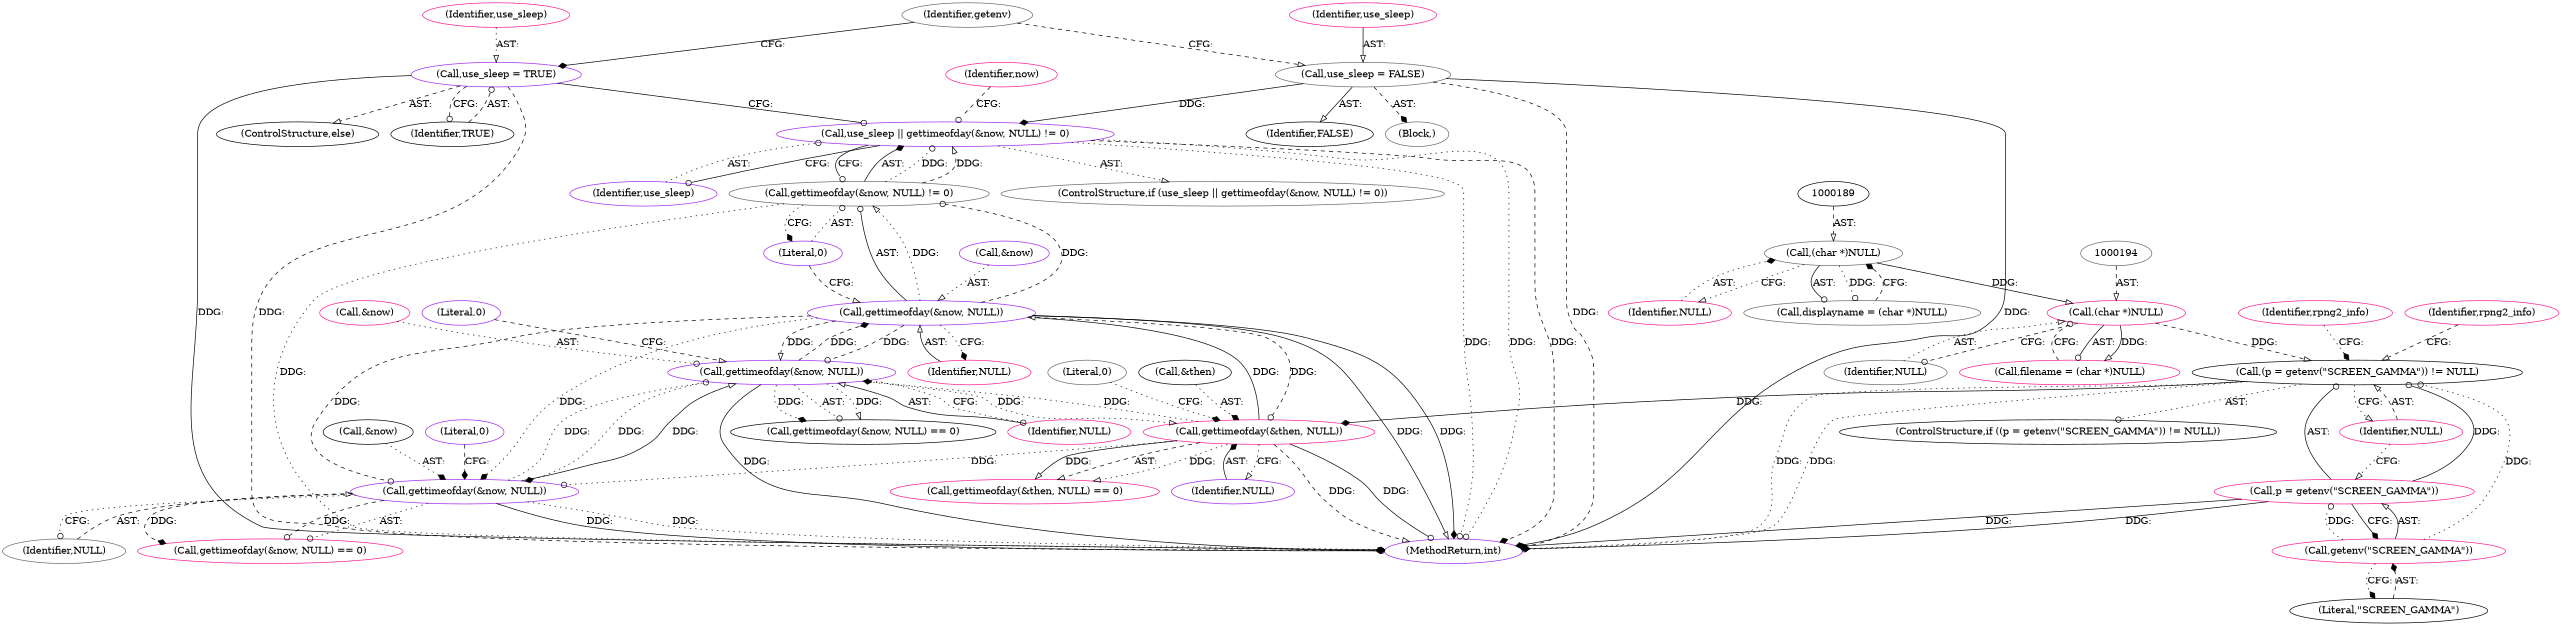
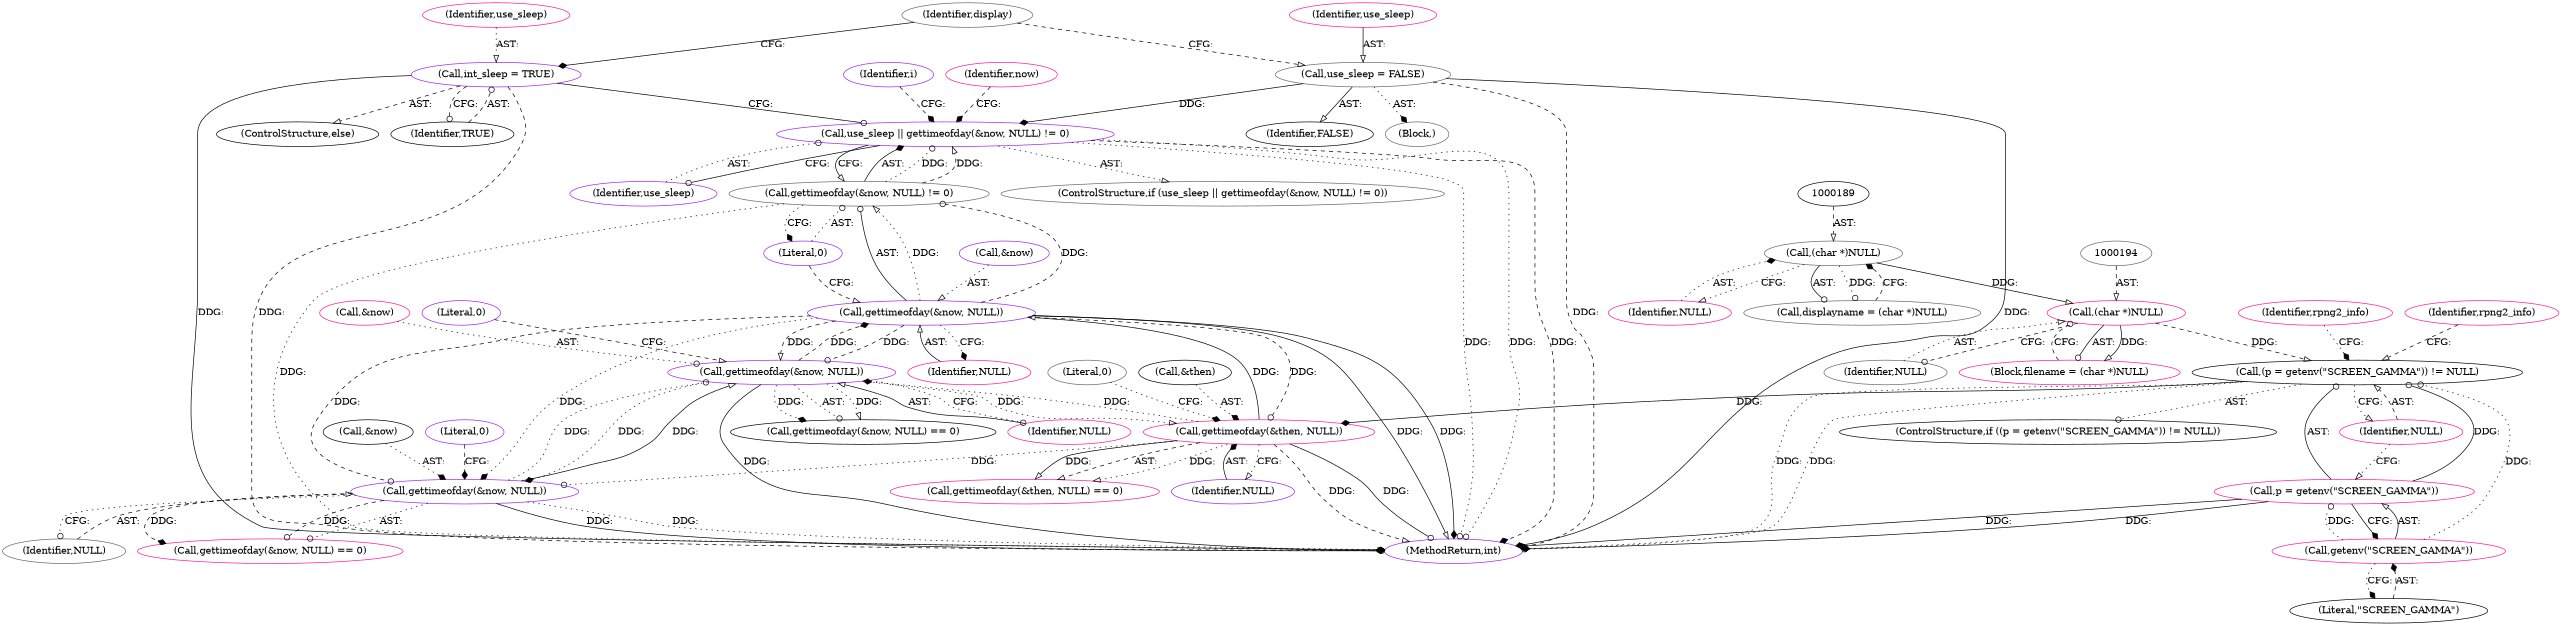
node "(Identifier,getenv)": label "(Identifier,getenv)" -> "(Identifier,display)"
node "(Call,use_sleep = TRUE)": label "(Call,use_sleep = TRUE)" -> "(Call,int_sleep = TRUE)"
node "(Identifier,i)": added
edge "(Identifier,now)" -> "(Call,use_sleep || gettimeofday(&now, NULL) != 0)": arrowhead odot -> diamond
edge "(Call,use_sleep = FALSE)" -> "(Block,)": style dashed -> dotted
edge "(Call,use_sleep || gettimeofday(&now, NULL) != 0)" -> "(Call,gettimeofday(&now, NULL) != 0)": arrowhead odot -> onormal
node "(Call,filename = (char *)NULL)": label "(Call,filename = (char *)NULL)" -> "(Block,filename = (char *)NULL)"
